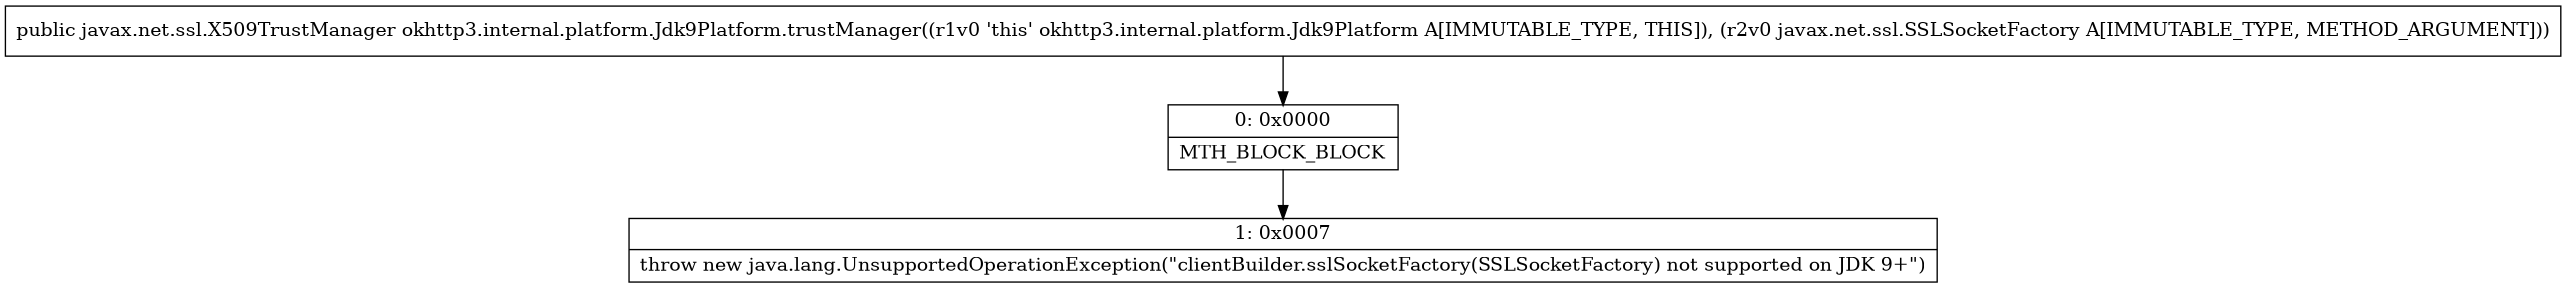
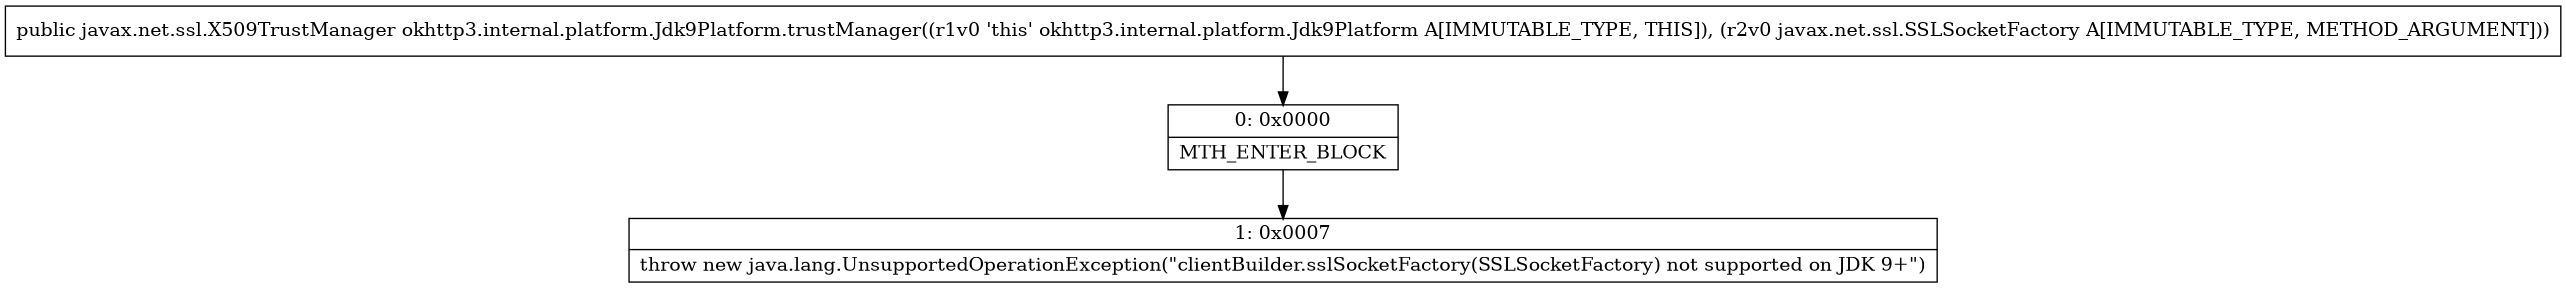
node "0: 0x0000": text "MTH_BLOCK_BLOCK" -> "MTH_ENTER_BLOCK"
